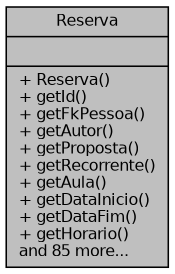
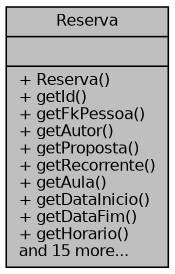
node "Reserva": text "and 85 more..." -> "and 15 more..."
